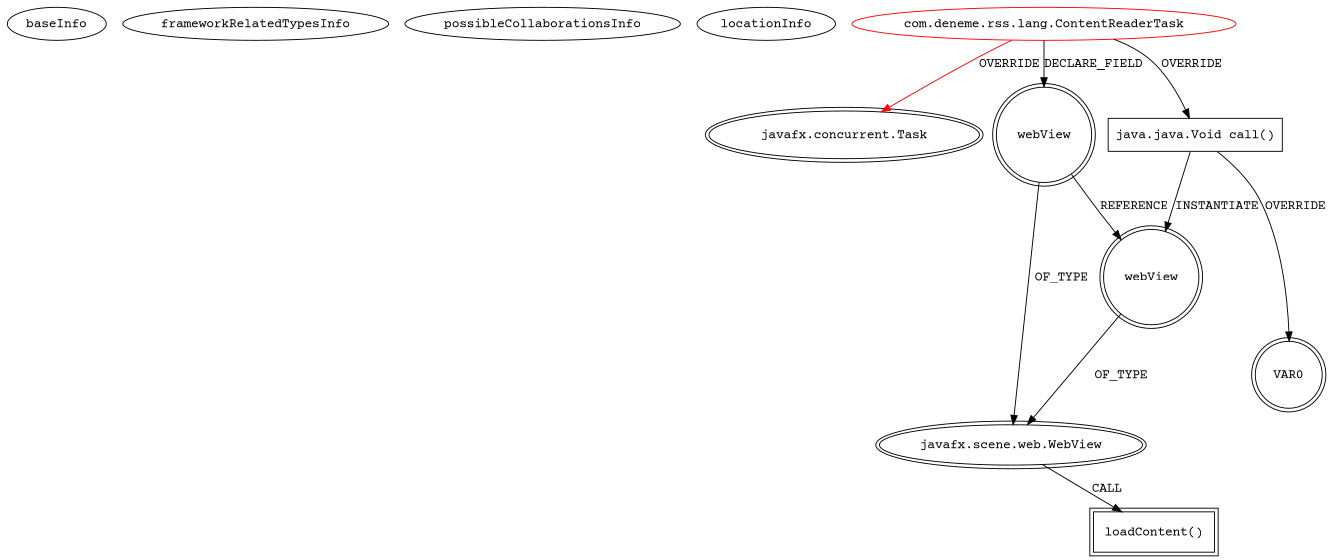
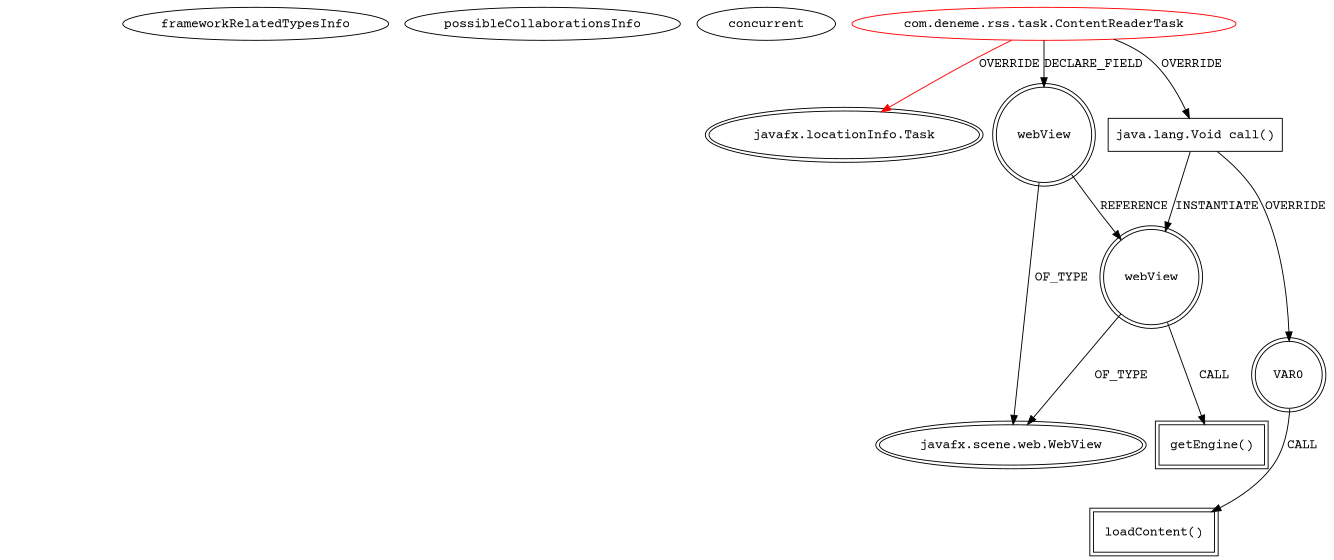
node "baseInfo": removed
node "locationInfo": label "locationInfo" -> "concurrent"
node "com.deneme.rss.lang.ContentReaderTask": label "com.deneme.rss.lang.ContentReaderTask" -> "com.deneme.rss.task.ContentReaderTask"
node "javafx.concurrent.Task": label "javafx.concurrent.Task" -> "javafx.locationInfo.Task"
node "java.java.Void call()": label "java.java.Void call()" -> "java.lang.Void call()"
node "getEngine()": added
edge "javafx.scene.web.WebView" -> "loadContent()": now "VAR0" -> "loadContent()"
